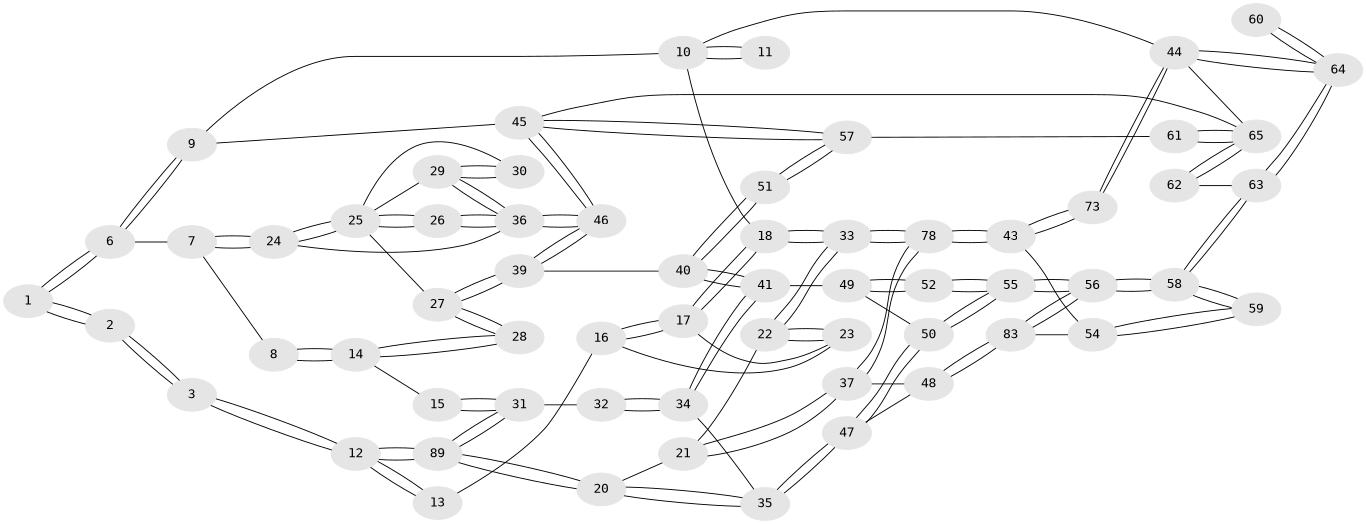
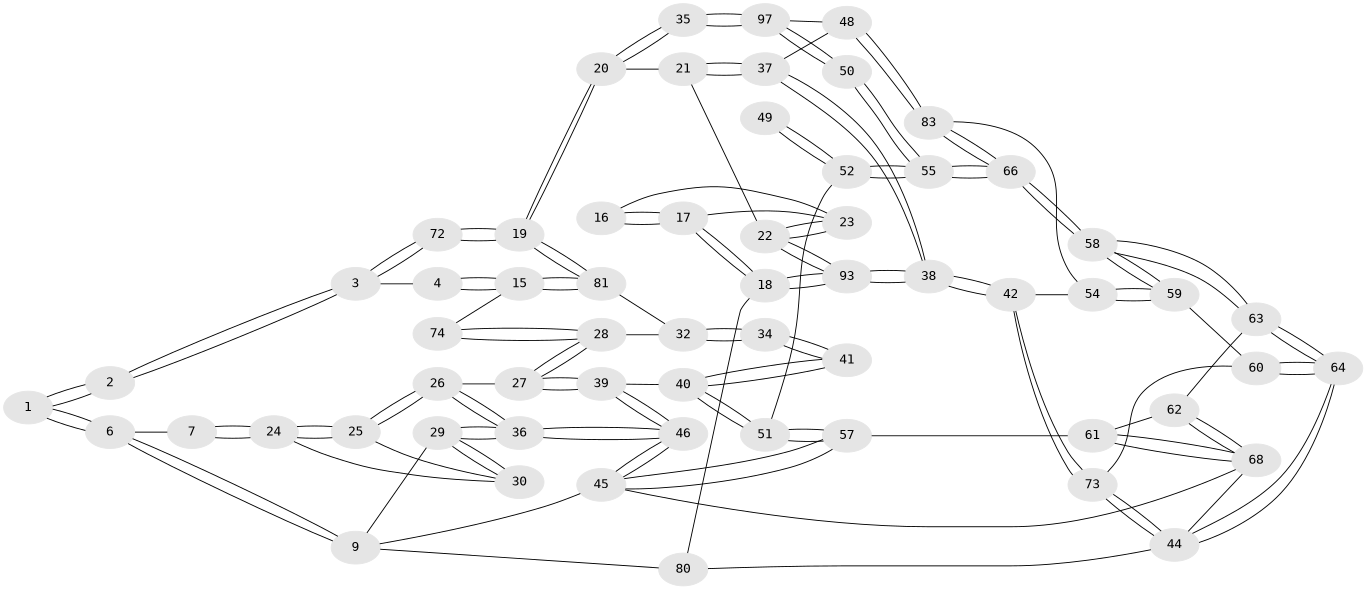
node "10": label "10" -> "80"
node "11": removed
node "65": label "65" -> "68"
edge "29" -- "25": now "29" -- "9"
node "33": label "33" -> "93"
node "78": label "78" -> "38"
node "43": label "43" -> "42"
edge "36" -- "24": now "30" -- "24"
edge "25" -- "27": now "26" -- "27"
node "4": added
edge "41" -- "49": removed
node "56": label "56" -> "66"
edge "52" -- "51": added
edge "49" -- "50": removed
edge "59" -- "60": added
edge "28" -- "32": added
node "8": removed
node "14": label "14" -> "74"
edge "60" -- "73": added
node "31": label "31" -> "81"
edge "62" -- "61": added
node "47": label "47" -> "97"
edge "34" -- "35": removed
node "12": label "12" -> "72"
node "89": label "89" -> "19"
node "13": removed
